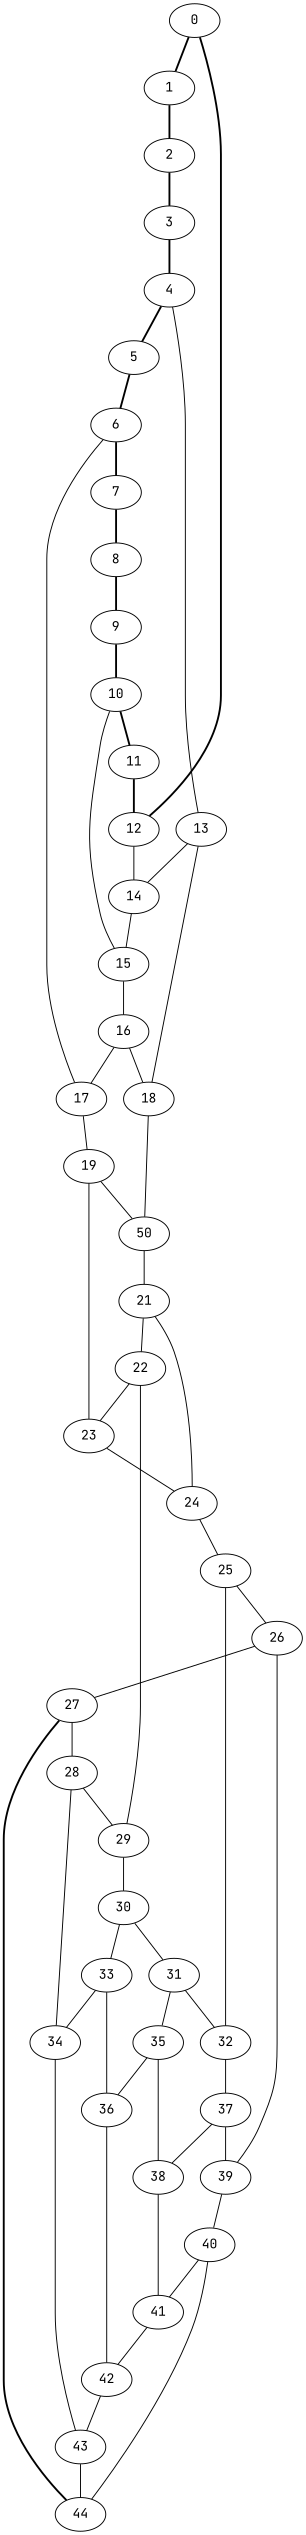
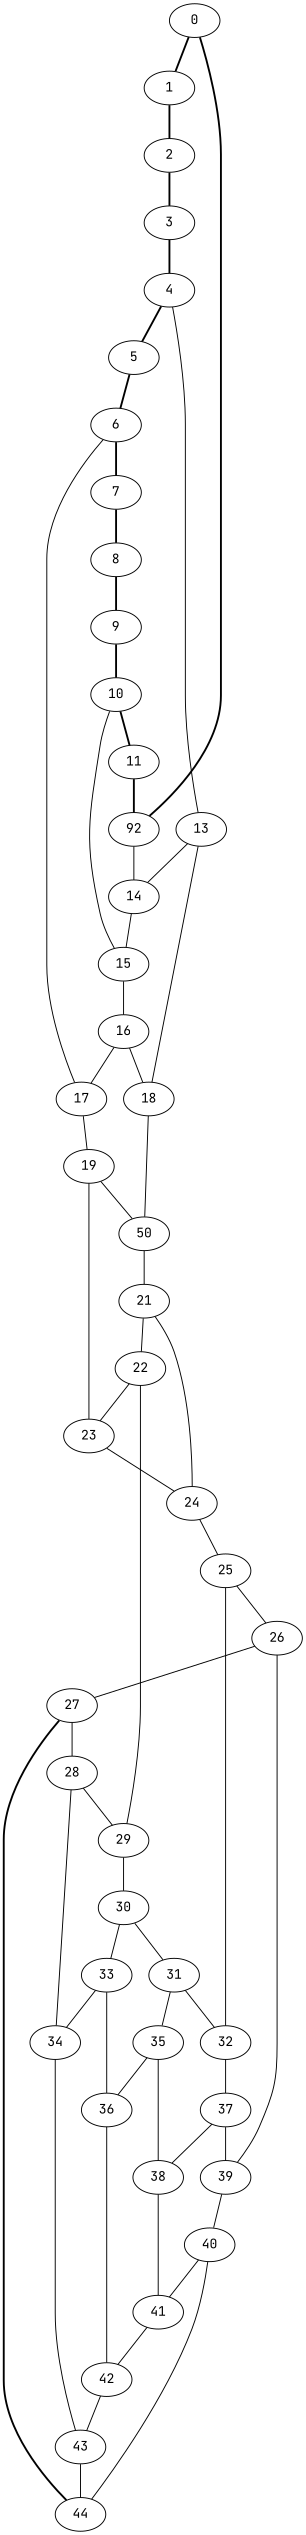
node "12": label "12" -> "92"
